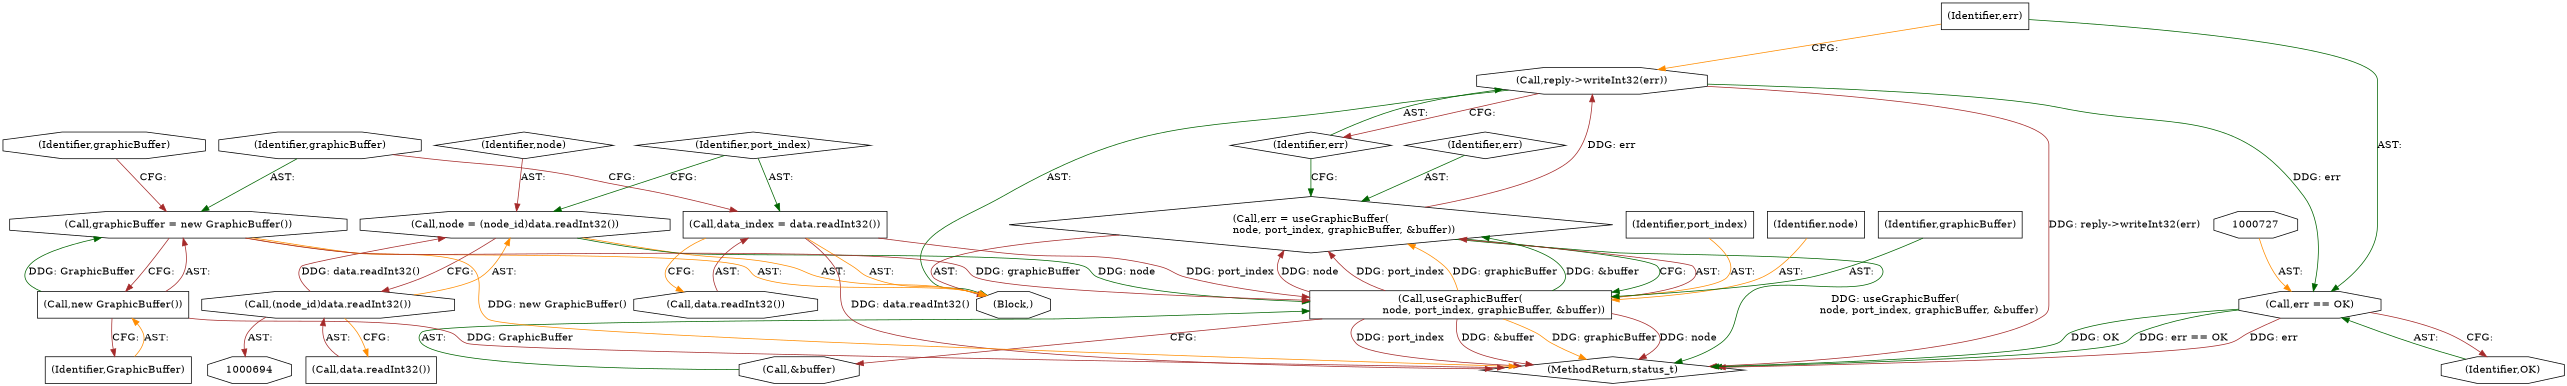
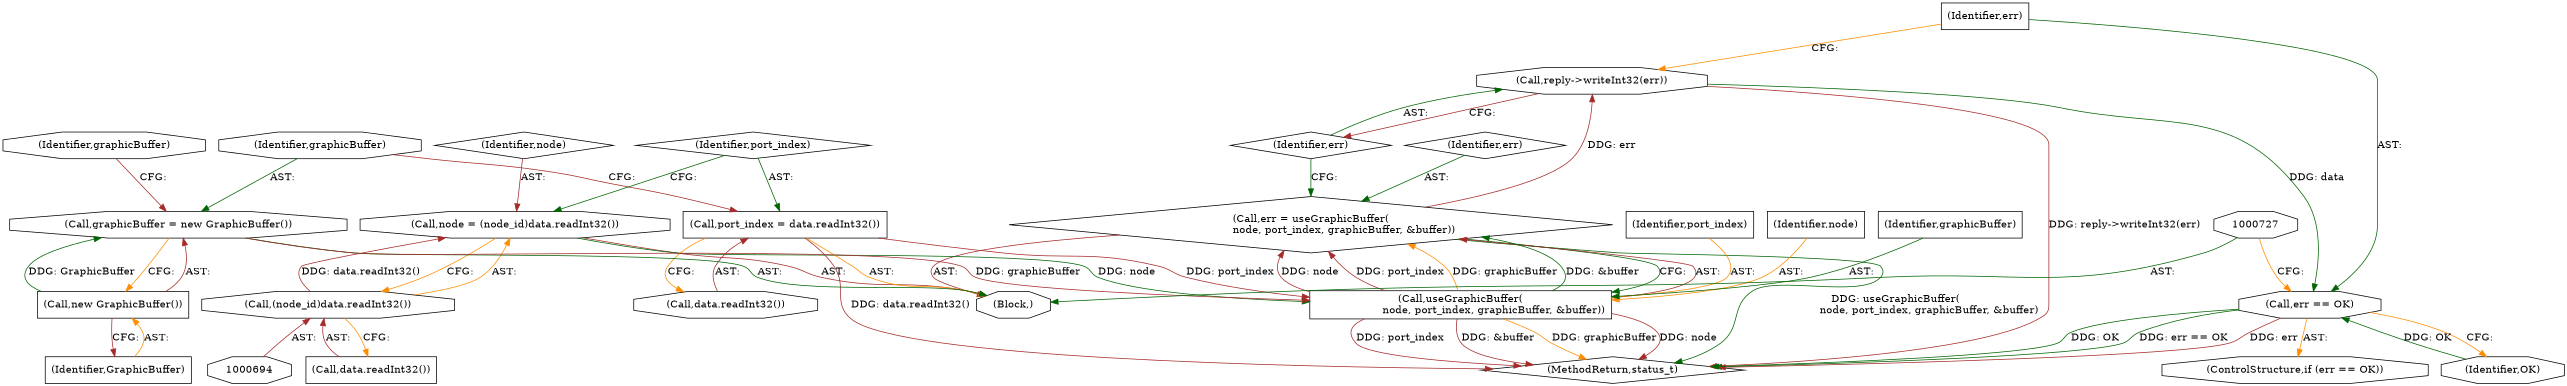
edge "(Call,reply->writeInt32(err))" -> "(Block,)": now "1000727" -> "(Block,)"
edge "(Call,reply->writeInt32(err))" -> "(Call,err == OK)": label "DDG: err" -> "DDG: data"
node "(Call,data_index = data.readInt32())": label "(Call,data_index = data.readInt32())" -> "(Call,port_index = data.readInt32())"
edge "(Call,graphicBuffer = new GraphicBuffer())" -> "(Block,)": color darkorange -> darkgreen
edge "(Call,graphicBuffer = new GraphicBuffer())" -> "(Call,new GraphicBuffer())": color brown -> darkorange
edge "(Call,node = (node_id)data.readInt32())" -> "(Block,)": color darkorange -> brown
edge "(Call,node = (node_id)data.readInt32())" -> "(Call,(node_id)data.readInt32())": color brown -> darkorange
edge "1000727" -> "(Call,err == OK)": label "AST: " -> "CFG: "
edge "(Call,err == OK)" -> "(Identifier,OK)": color brown -> darkorange
edge "(Call,(node_id)data.readInt32())" -> "1000694": reversed
edge "(Identifier,OK)" -> "(Call,err == OK)": label "AST: " -> "DDG: OK"
edge "(Call,graphicBuffer = new GraphicBuffer())" -> "(MethodReturn,status_t)": removed, label "DDG: new GraphicBuffer()"
edge "(Call,new GraphicBuffer())" -> "(MethodReturn,status_t)": removed, label "DDG: GraphicBuffer"
node "(Call,&buffer)": removed
node "(ControlStructure,if (err == OK))": added
